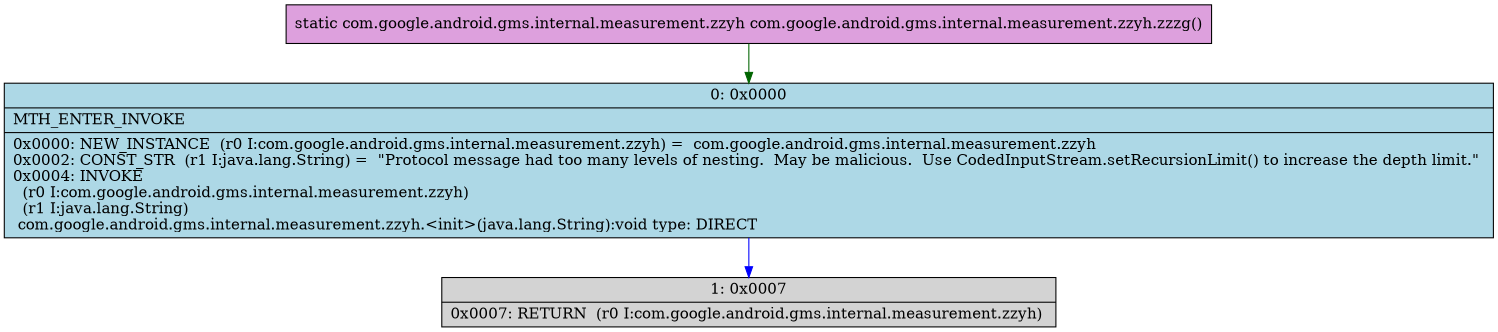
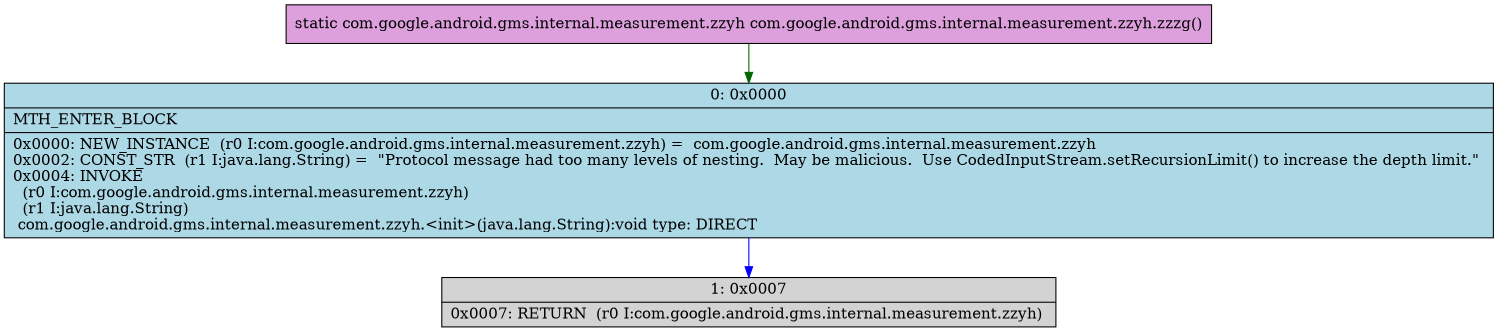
node "0: 0x0000": text "MTH_ENTER_INVOKE" -> "MTH_ENTER_BLOCK"
